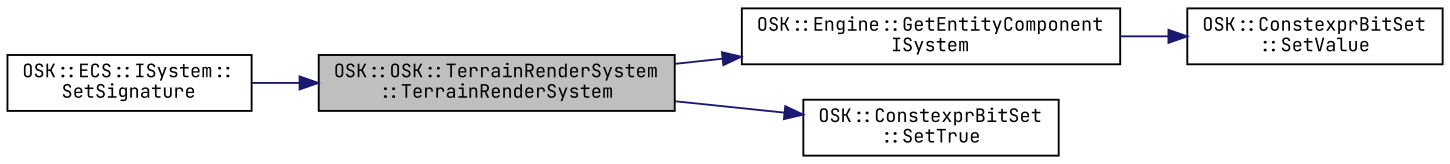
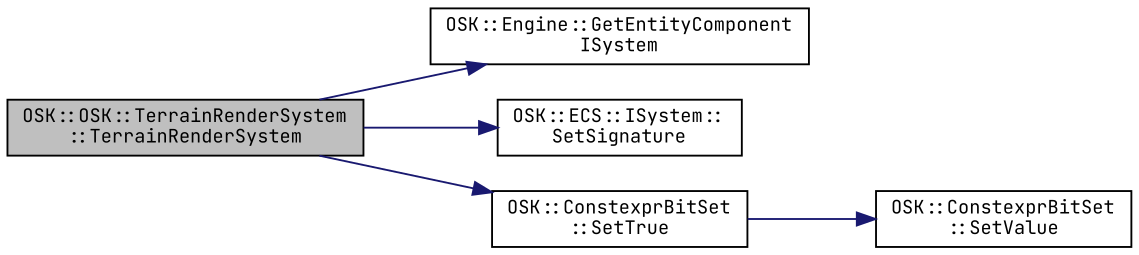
edge "OSK::Engine::GetEntityComponent ISystem" -> "OSK::ConstexprBitSet ::SetValue": now "OSK::ConstexprBitSet ::SetTrue" -> "OSK::ConstexprBitSet ::SetValue"
edge "OSK::ECS::ISystem:: SetSignature" -> "OSK::OSK::TerrainRenderSystem ::TerrainRenderSystem": reversed
